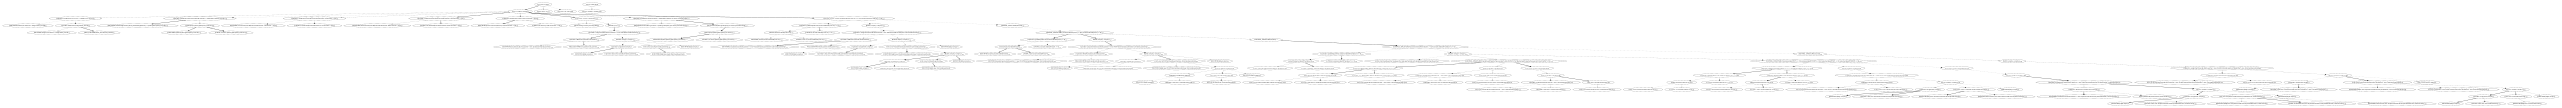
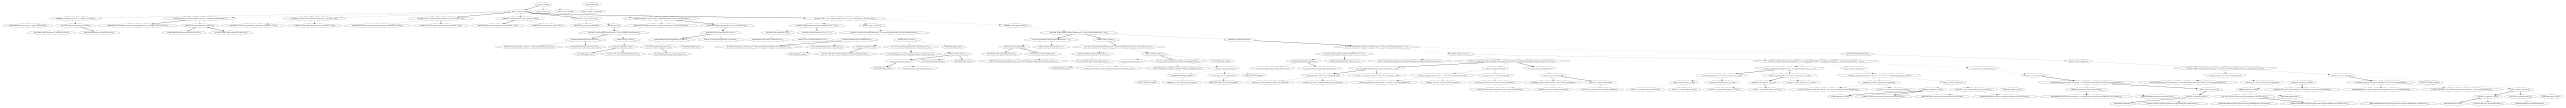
node "(IDENTIFIER,$obj1,new CommandLauncher())": removed
edge "(<init>,new WinNTCommandLauncher(baseLauncher))" -> "(IDENTIFIER,$obj7,new WinNTCommandLauncher(baseLauncher))": style bold -> dotted
